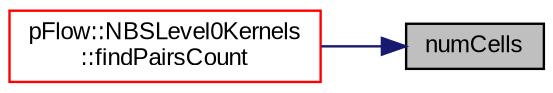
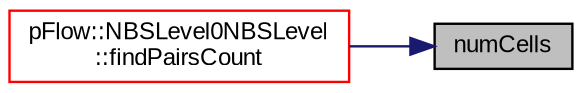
node "pFlow::NBSLevel0Kernels ::findPairsCount": label "pFlow::NBSLevel0Kernels ::findPairsCount" -> "pFlow::NBSLevel0NBSLevel ::findPairsCount"
